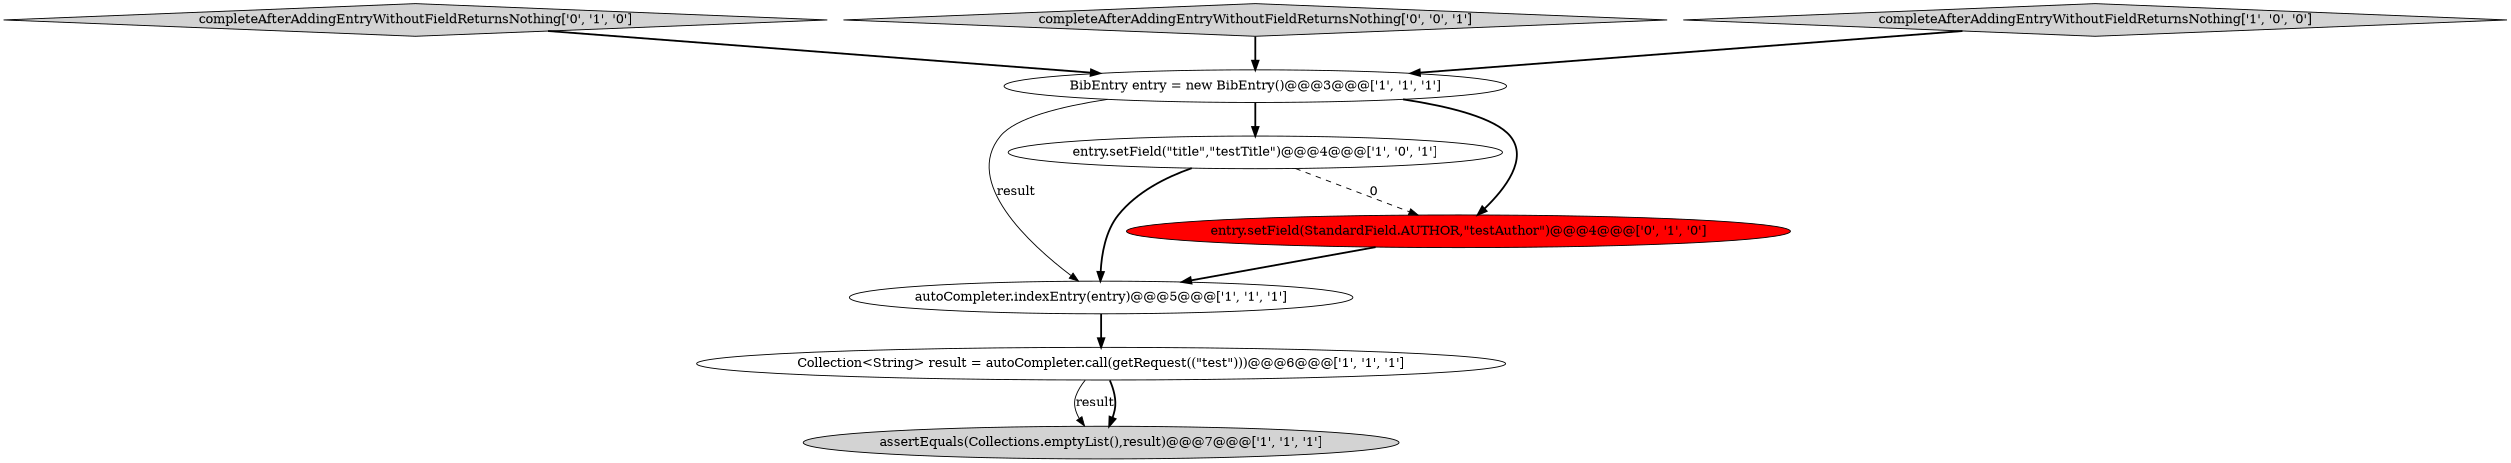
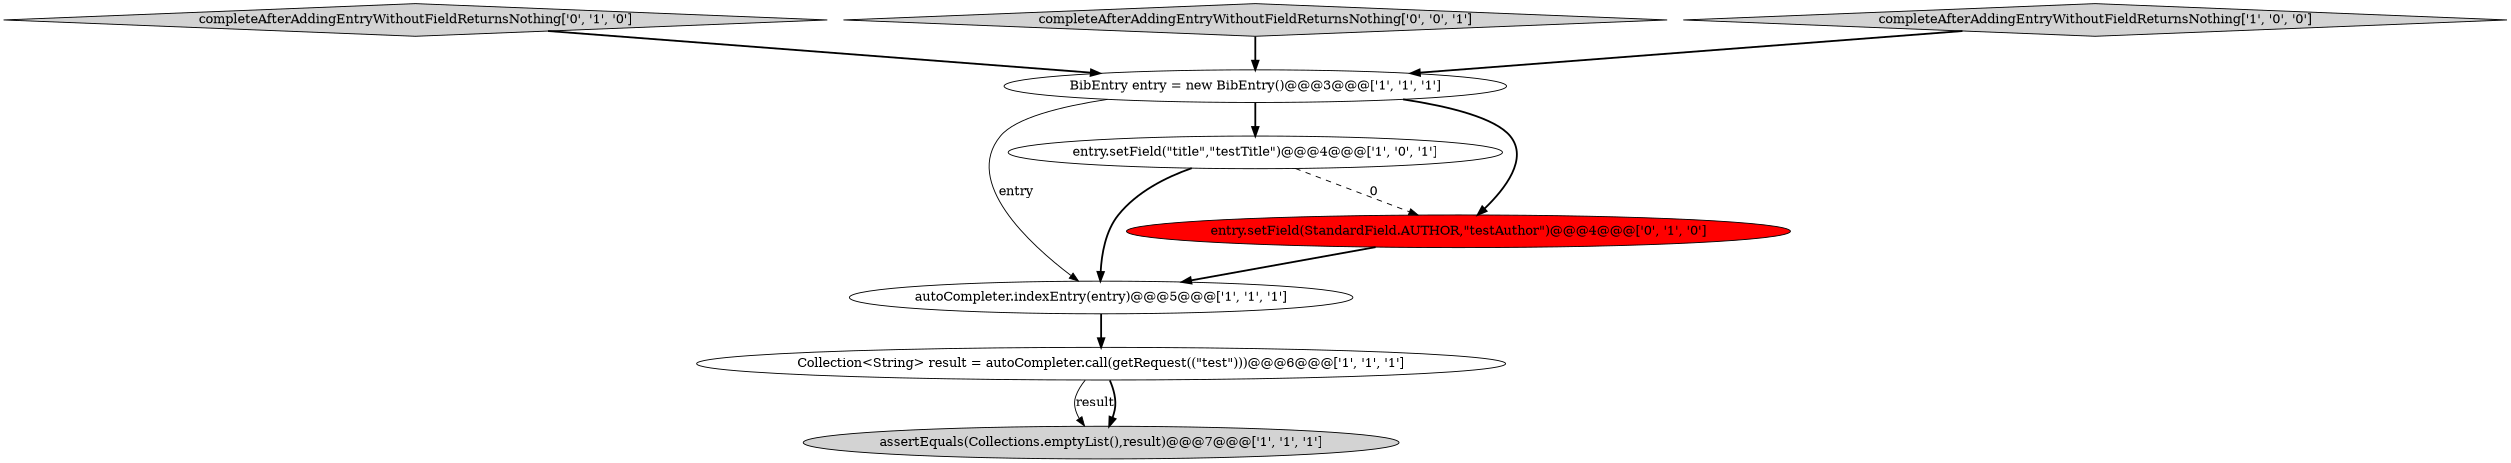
edge "BibEntry entry = new BibEntry()@@@3@@@['1', '1', '1']" -> "autoCompleter.indexEntry(entry)@@@5@@@['1', '1', '1']": label "result" -> "entry"
